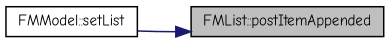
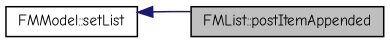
edge "FMModel::setList" -> "FMList::postItemAppended": reversed
